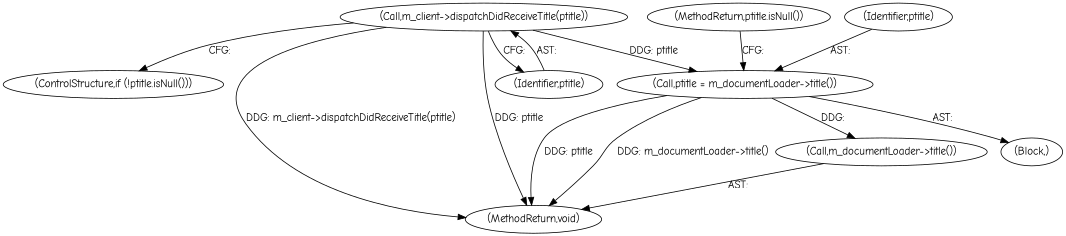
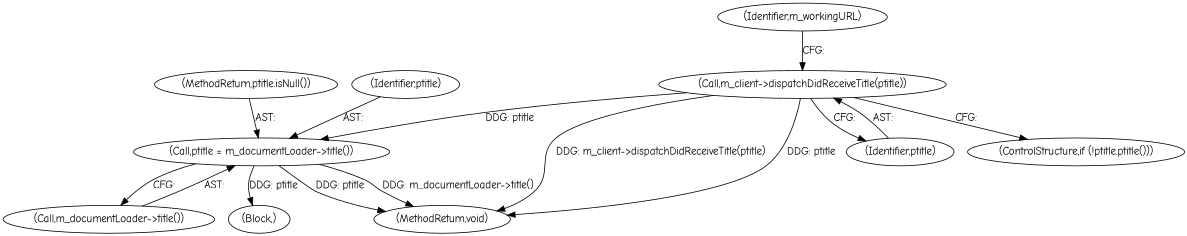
node "(Identifier,m_workingURL)": added
edge "(MethodReturn,ptitle.isNull())" -> "(Call,ptitle = m_documentLoader->title())": label "CFG: " -> "AST: "
node "(ControlStructure,if (!ptitle.isNull()))": label "(ControlStructure,if (!ptitle.isNull()))" -> "(ControlStructure,if (!ptitle.ptitle()))"
edge "(Call,ptitle = m_documentLoader->title())" -> "(Call,m_documentLoader->title())": label "DDG: " -> "CFG: "
edge "(Call,ptitle = m_documentLoader->title())" -> "(Block,)": label "AST: " -> "DDG: ptitle"
edge "(Call,m_documentLoader->title())" -> "(MethodReturn,void)": now "(Call,m_documentLoader->title())" -> "(Call,ptitle = m_documentLoader->title())"
